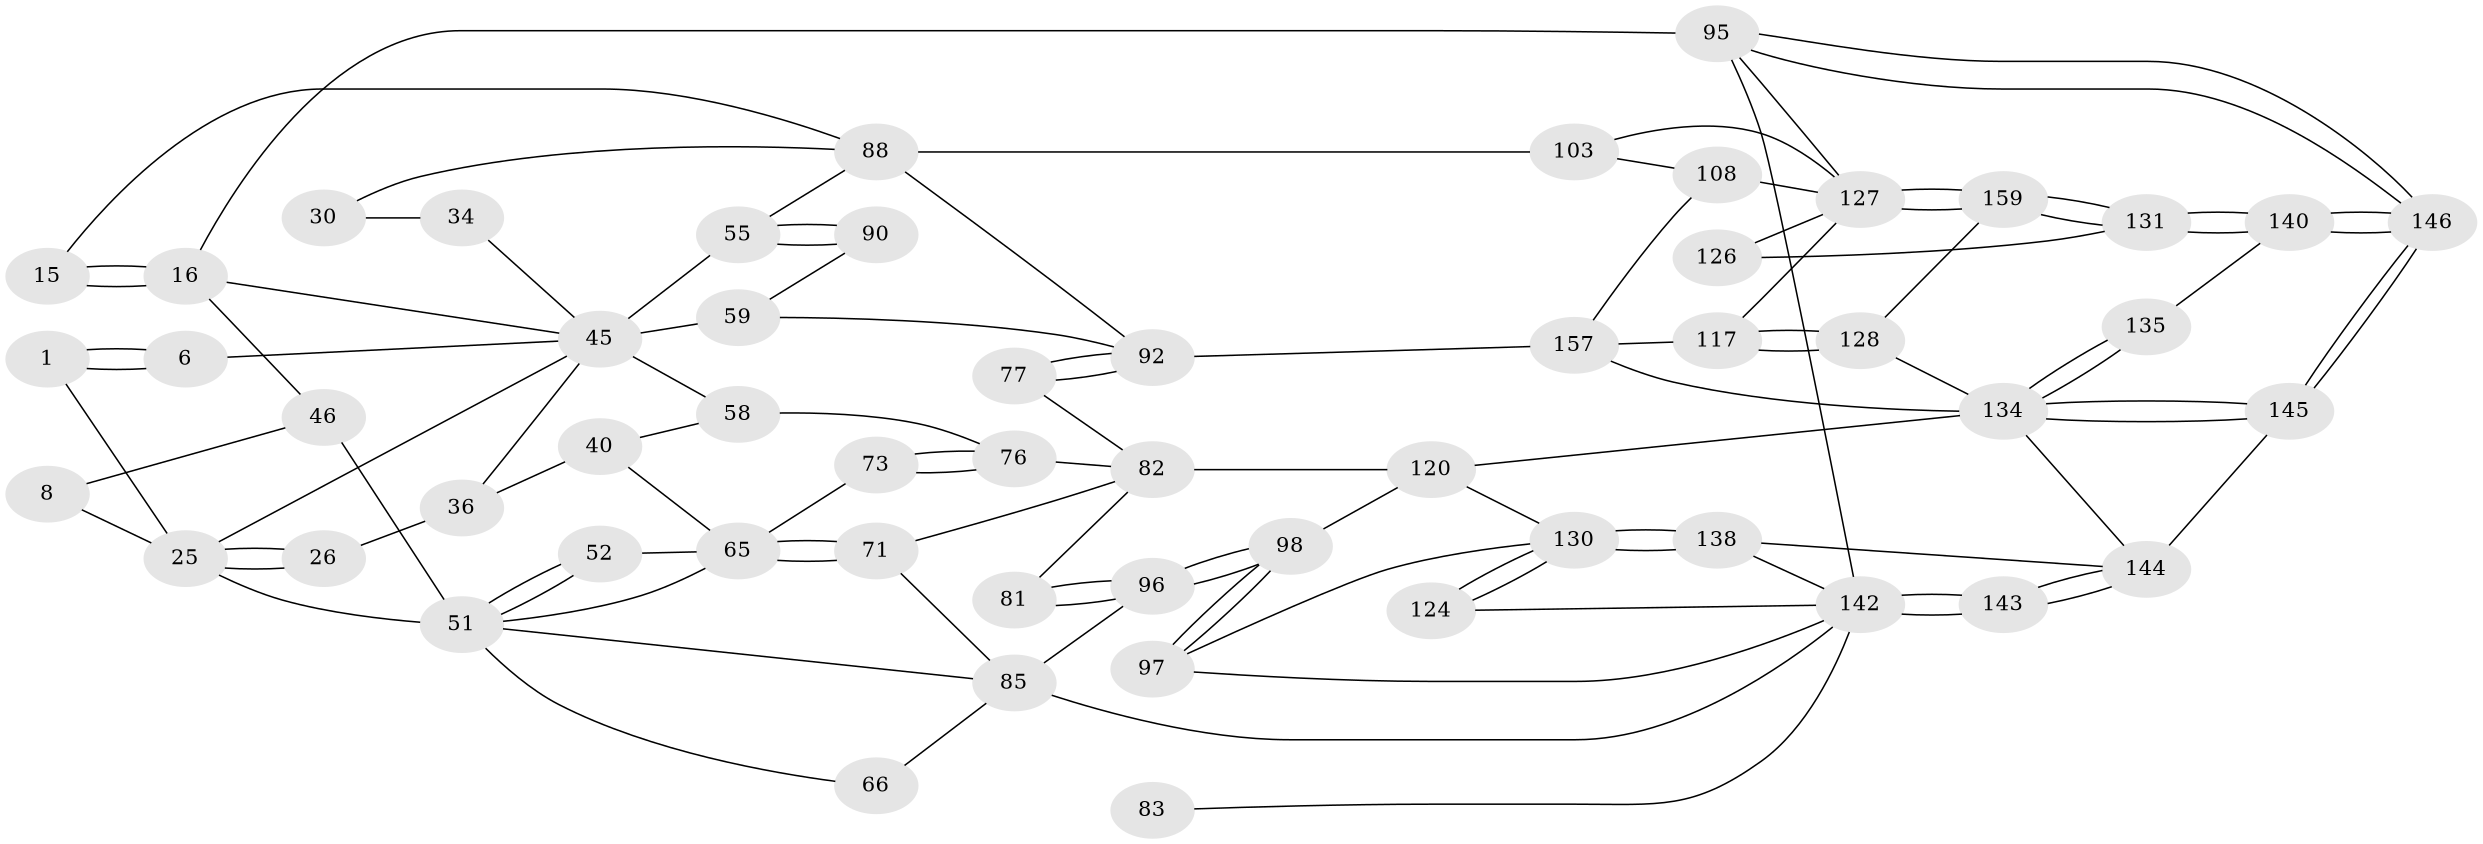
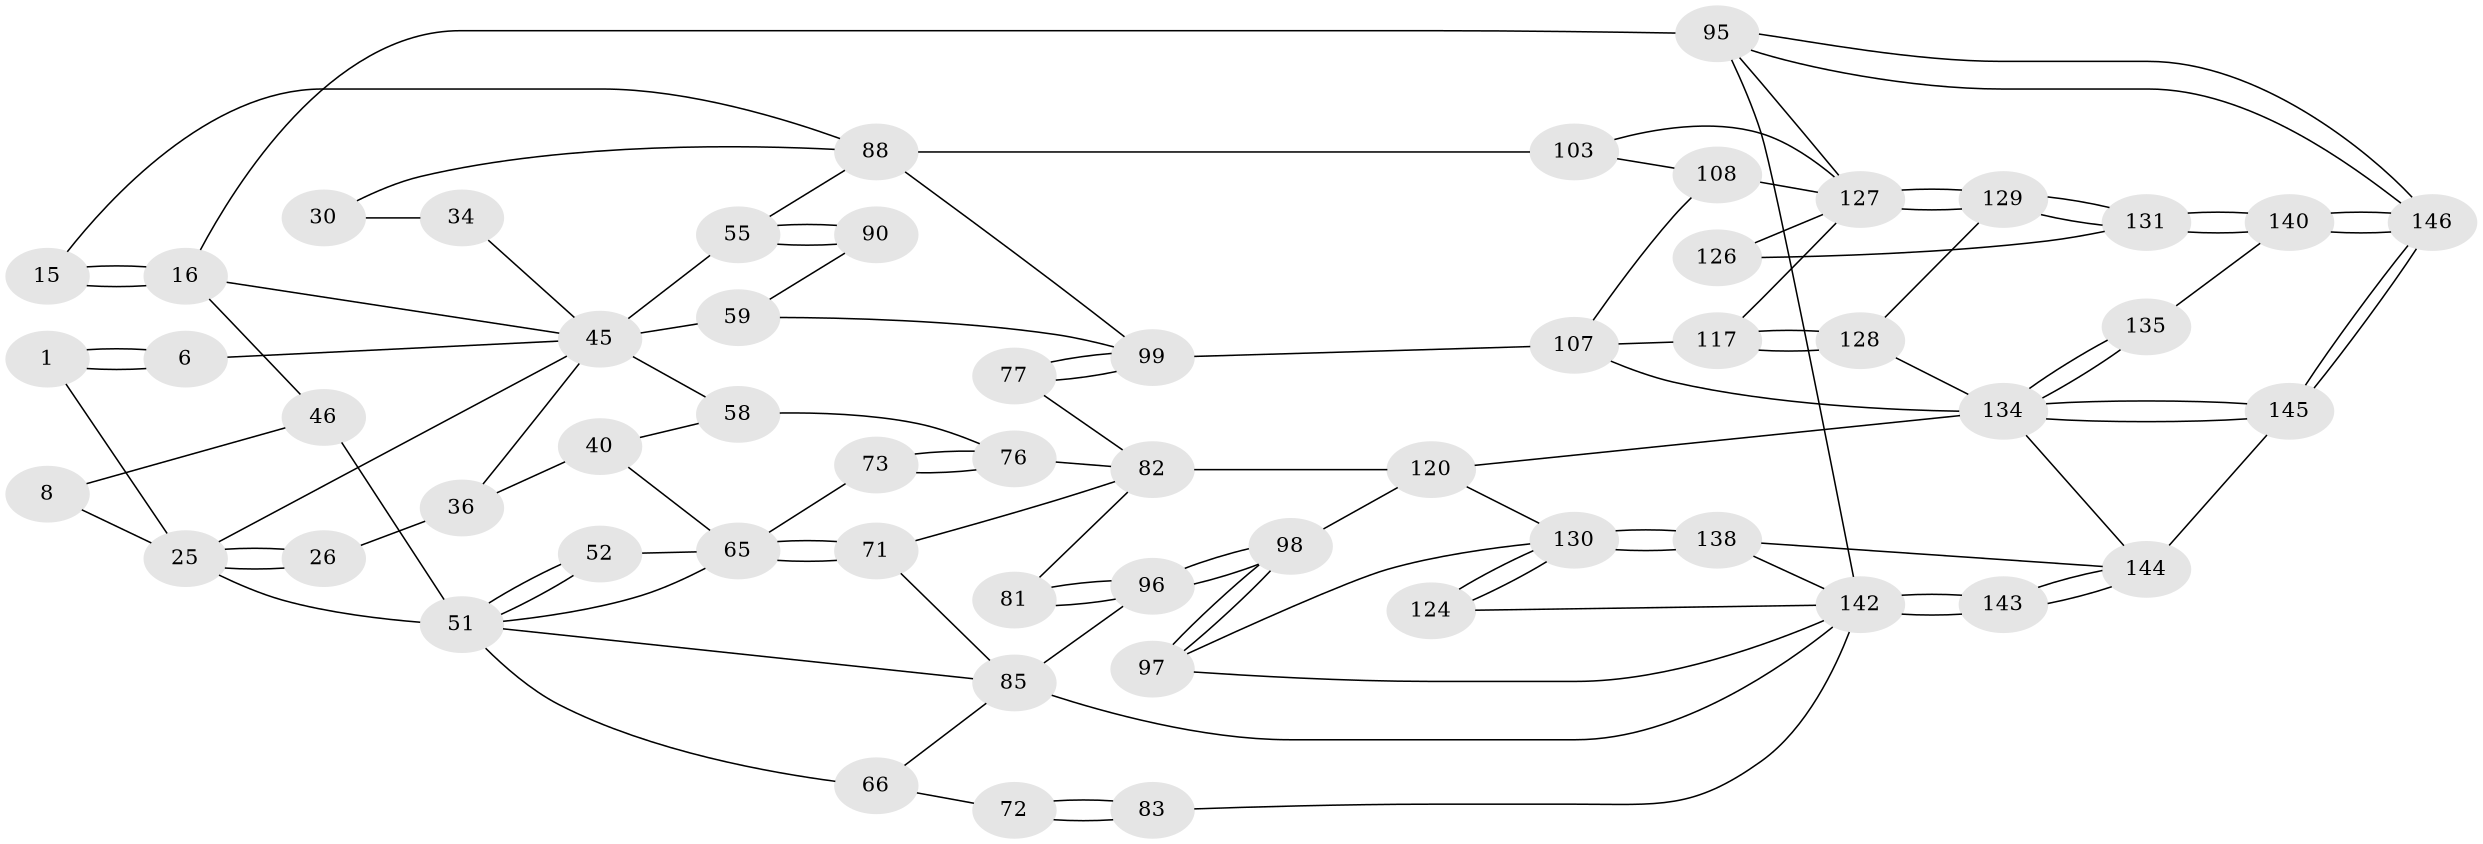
node "159": label "159" -> "129"
node "157": label "157" -> "107"
node "92": label "92" -> "99"
node "72": added
